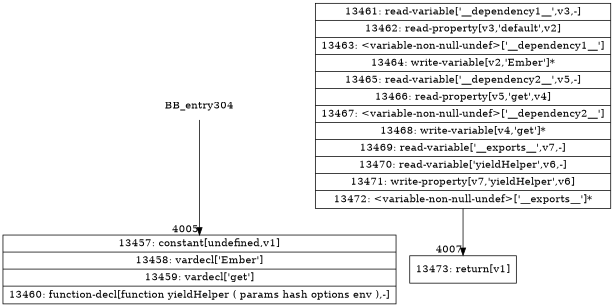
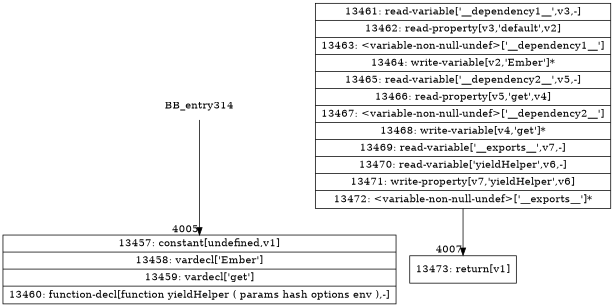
node "BB_entry304": label "BB_entry304" -> "BB_entry314"
